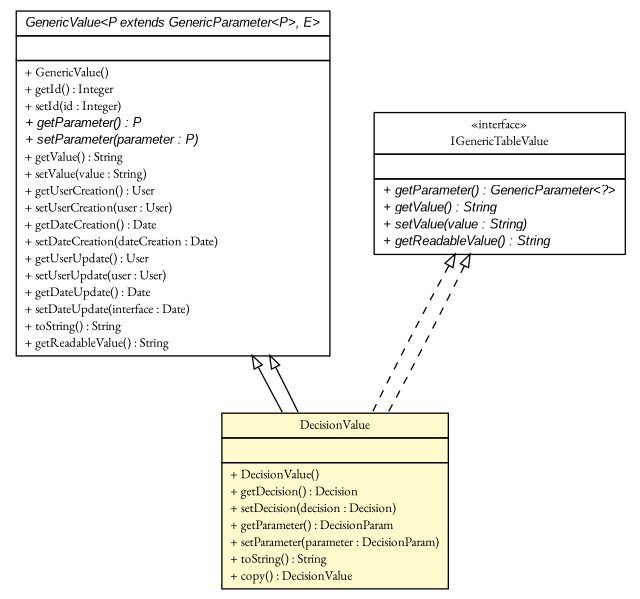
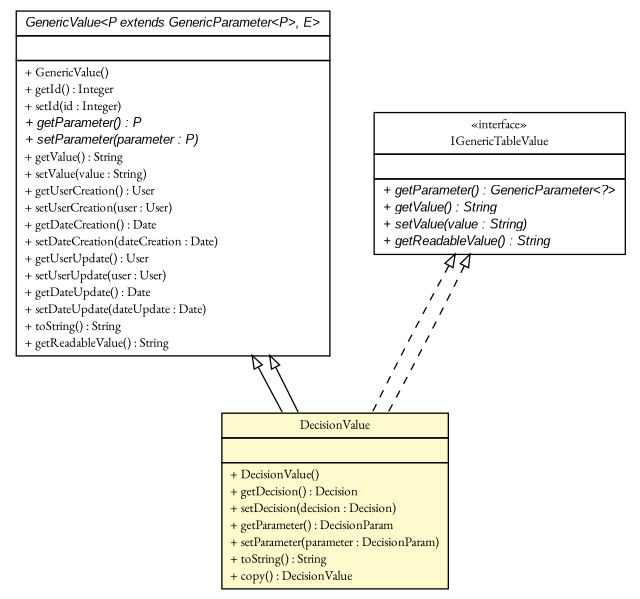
node "GenericValue<P extends GenericParameter<P>, E>": text "+ setDateUpdate(interface : Date)" -> "+ setDateUpdate(dateUpdate : Date)"
